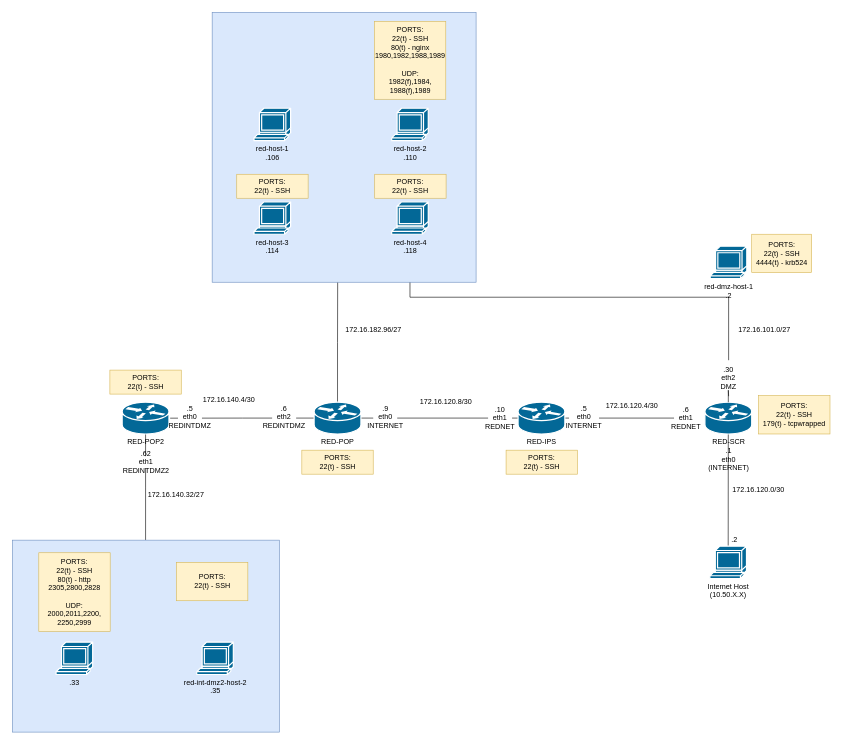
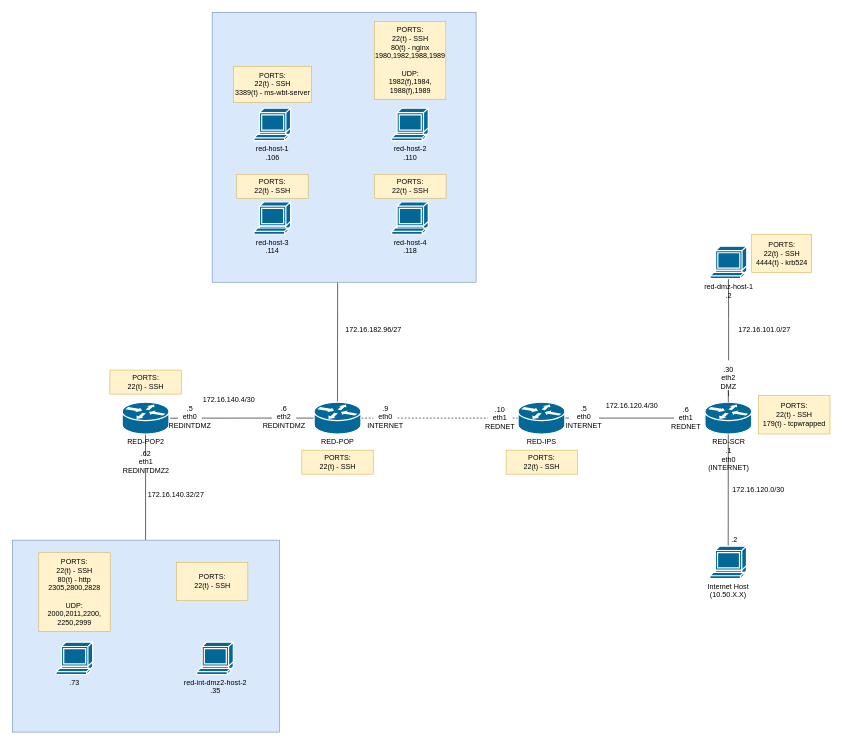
node "PORTS: 22(t) - SSH 3389(t) - ms-wbt-server": added
edge "red-host-4 .118" -- ".30 eth2 DMZ": now "red-dmz-host-1 .2" -- ".30 eth2 DMZ"
node "172.16.120.8/30": removed
edge "RED-POP" -- "RED-IPS": style solid -> dashed
node ".33": label ".33" -> ".73"
